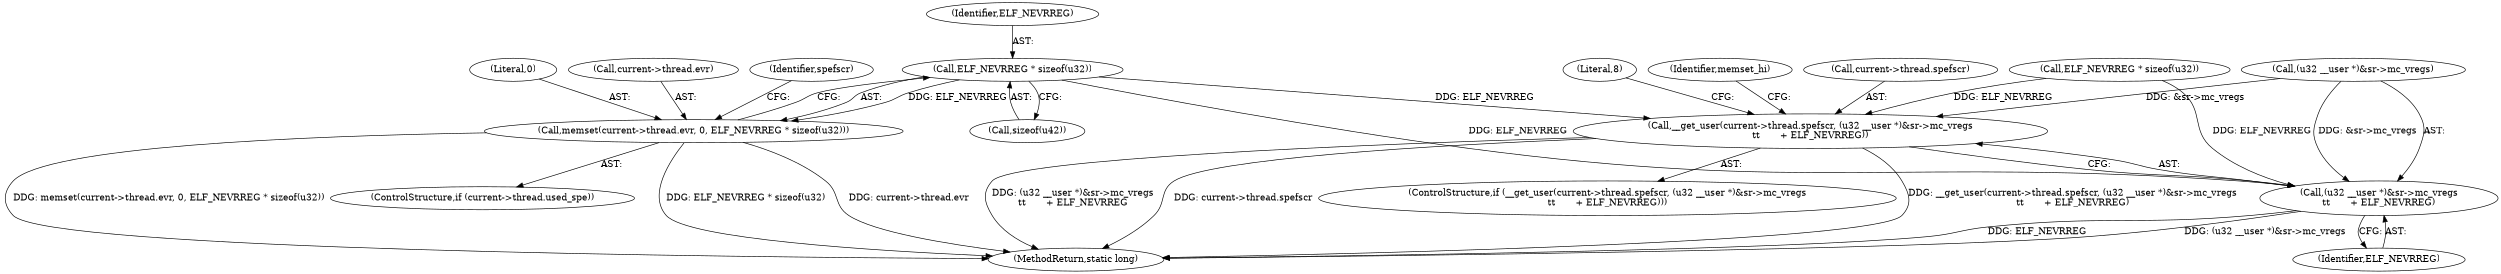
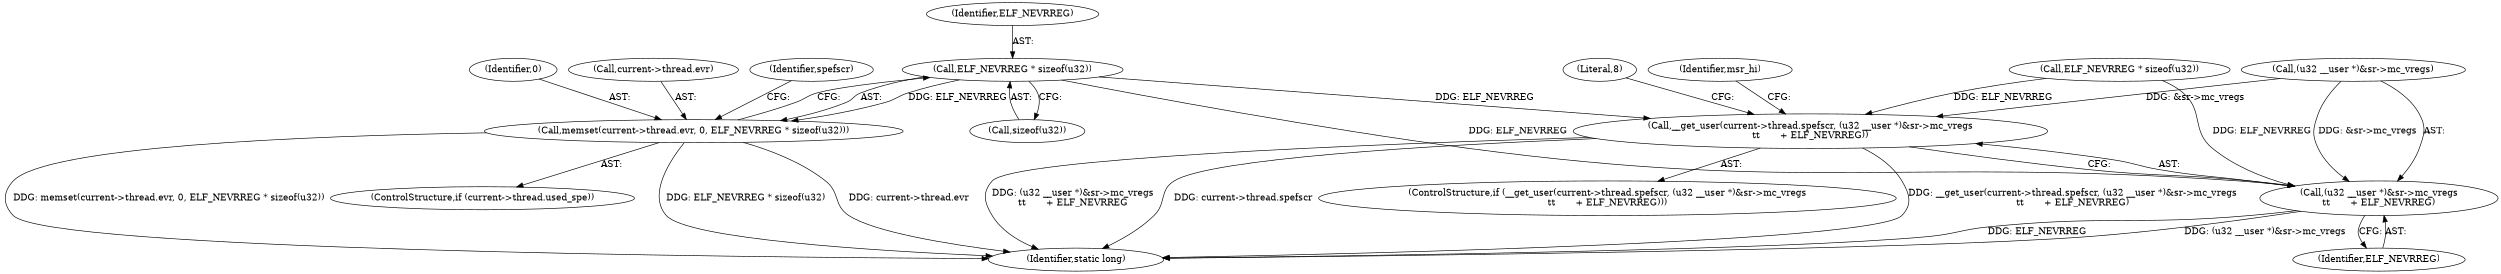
node "(Literal,0)": label "(Literal,0)" -> "(Identifier,0)"
node "(Identifier,memset_hi)": label "(Identifier,memset_hi)" -> "(Identifier,msr_hi)"
node "(Call,current->thread.spefscr)": removed
node "(Call,sizeof(u42))": label "(Call,sizeof(u42))" -> "(Call,sizeof(u32))"
node "(MethodReturn,static long)": label "(MethodReturn,static long)" -> "(Identifier,static long)"
